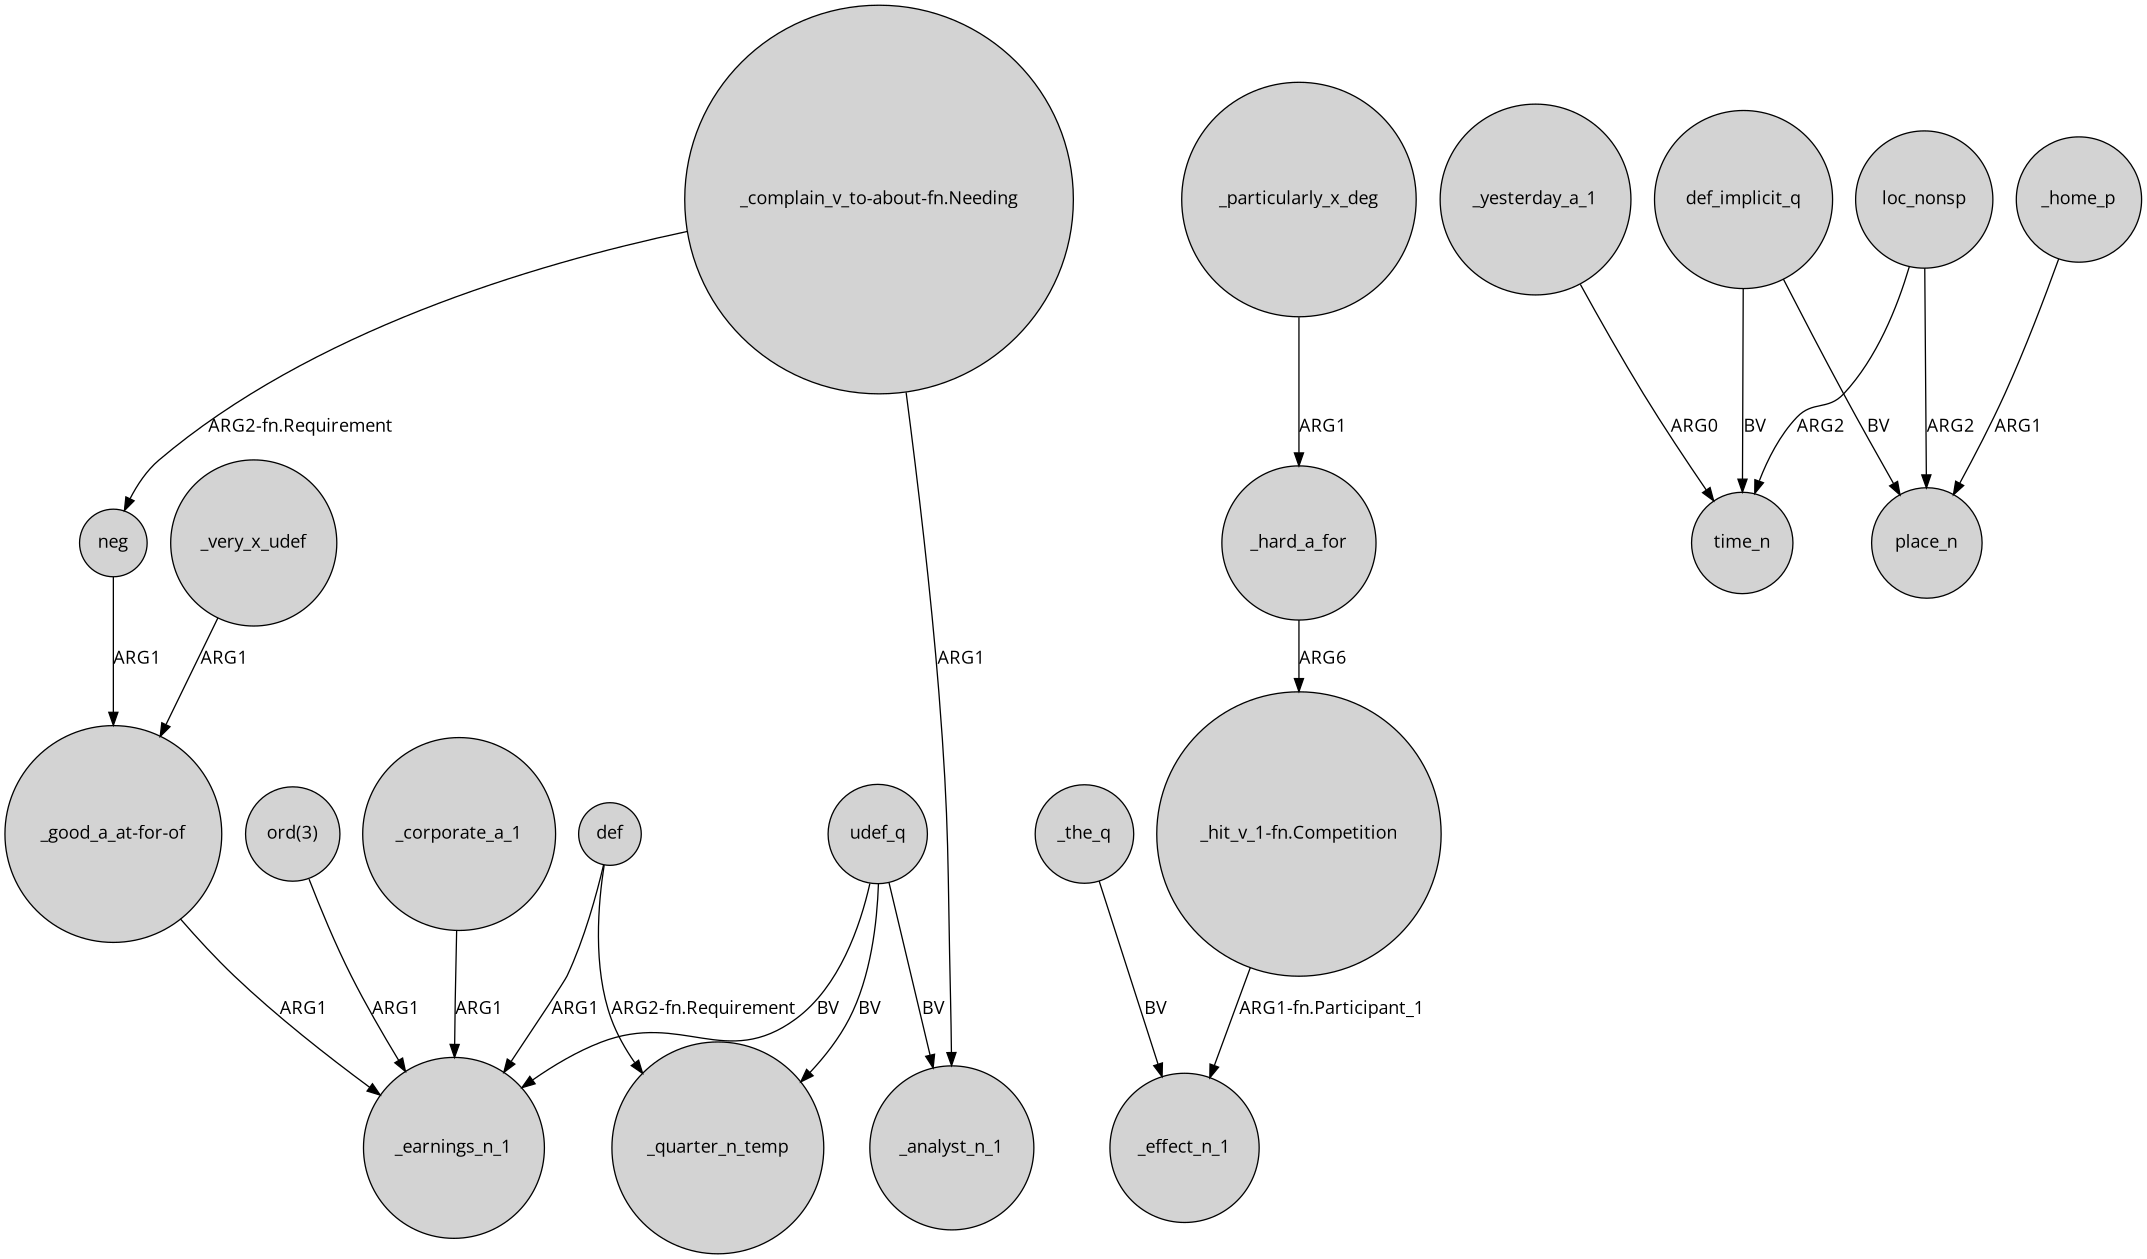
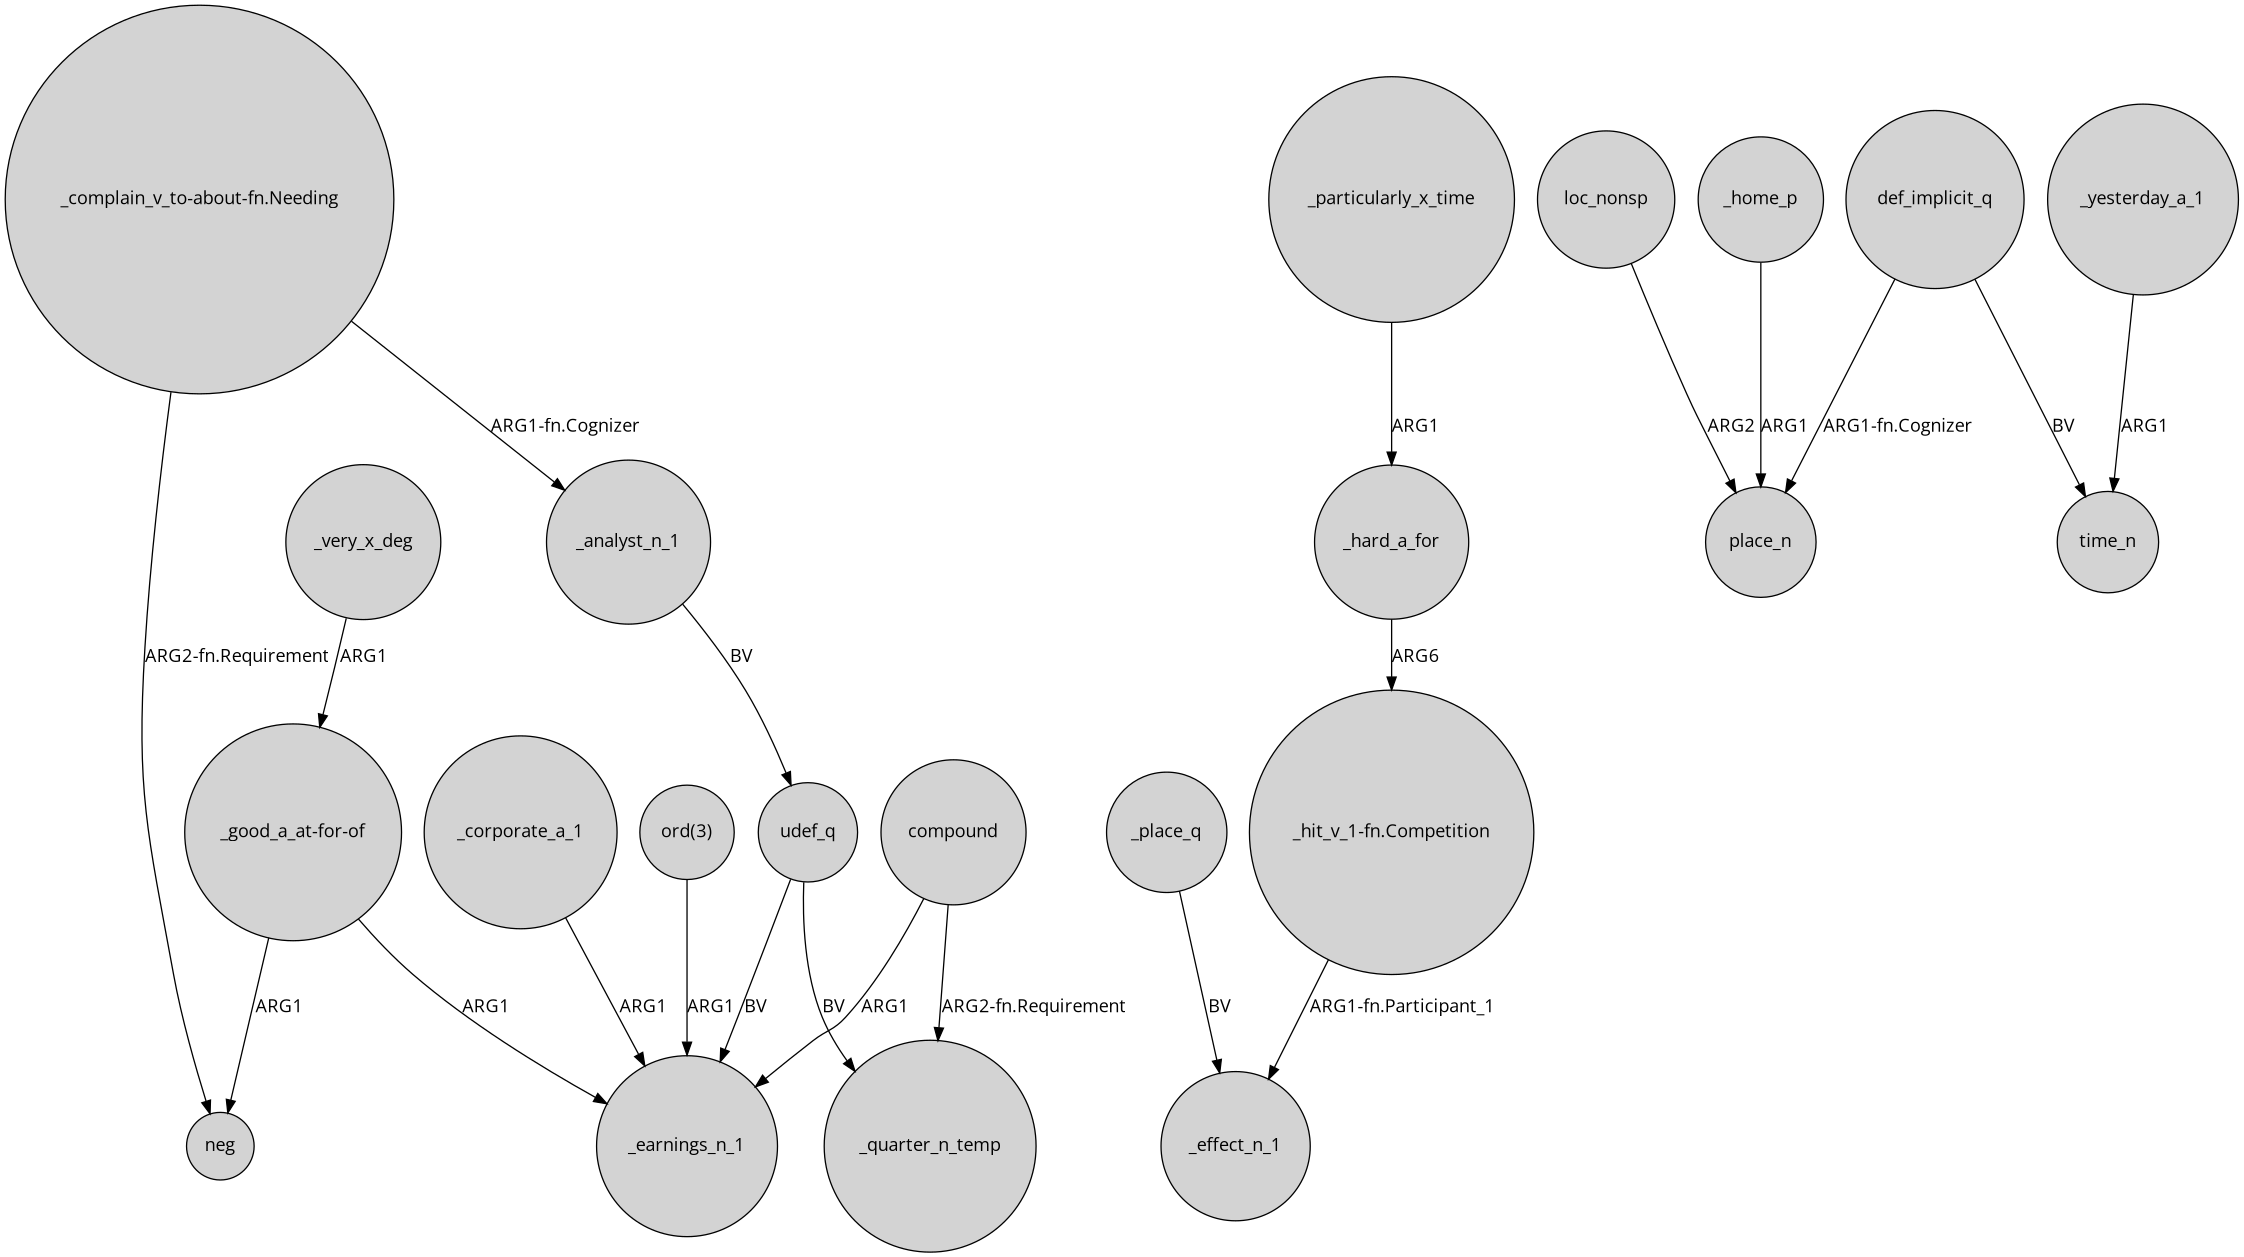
node "_particularly_x_deg": label "_particularly_x_deg" -> "_particularly_x_time"
edge "loc_nonsp" -> "time_n": removed, label "ARG2"
edge "_yesterday_a_1" -> "time_n": label "ARG0" -> "ARG1"
edge "def_implicit_q" -> "place_n": label "BV" -> "ARG1-fn.Cognizer"
node "_very_x_udef": label "_very_x_udef" -> "_very_x_deg"
edge "neg" -> "_good_a_at-for-of": reversed
edge "_complain_v_to-about-fn.Needing" -> "_analyst_n_1": label "ARG1" -> "ARG1-fn.Cognizer"
node "def": label "def" -> "compound"
node "_the_q": label "_the_q" -> "_place_q"
edge "udef_q" -> "_analyst_n_1": reversed
